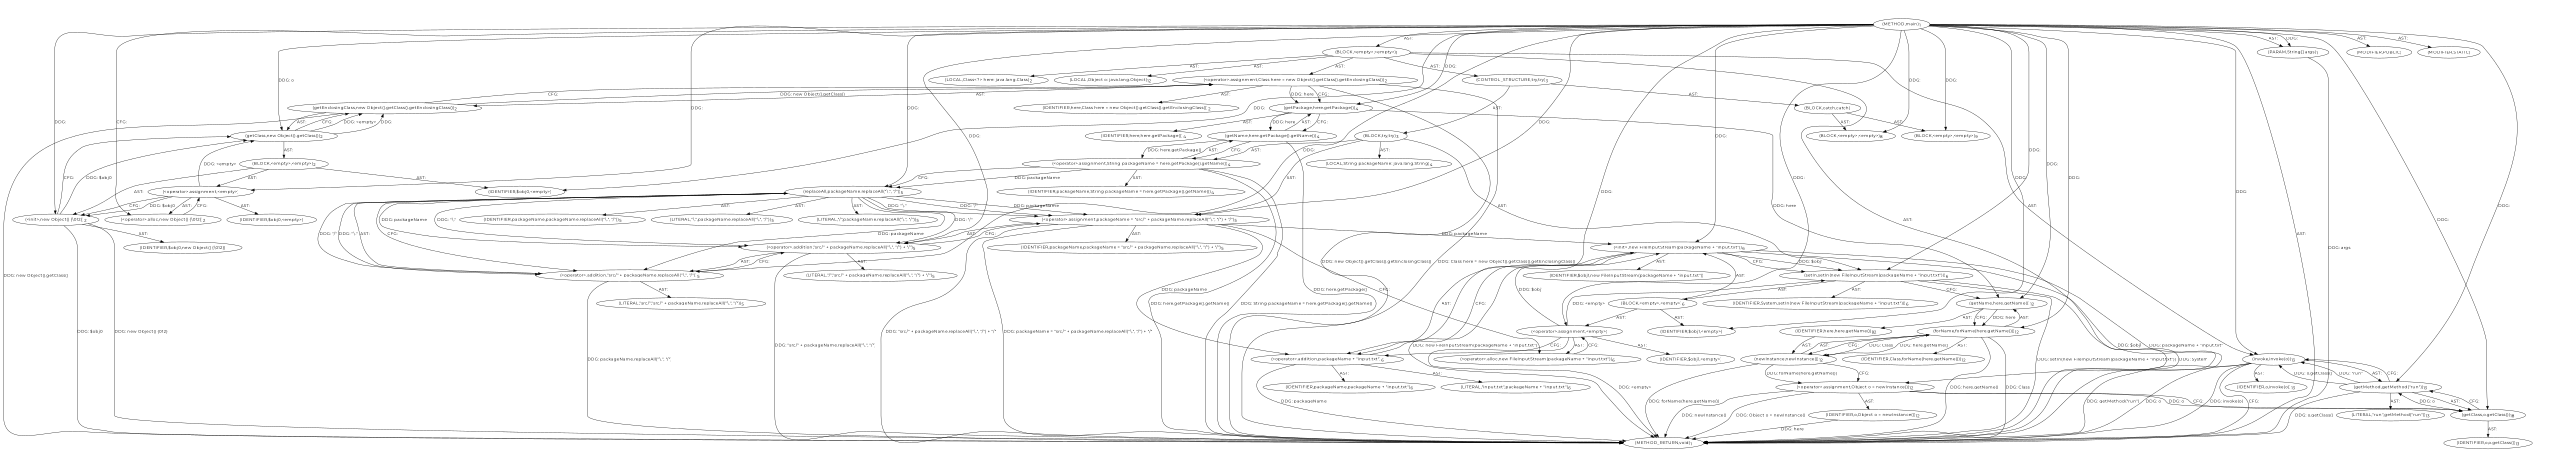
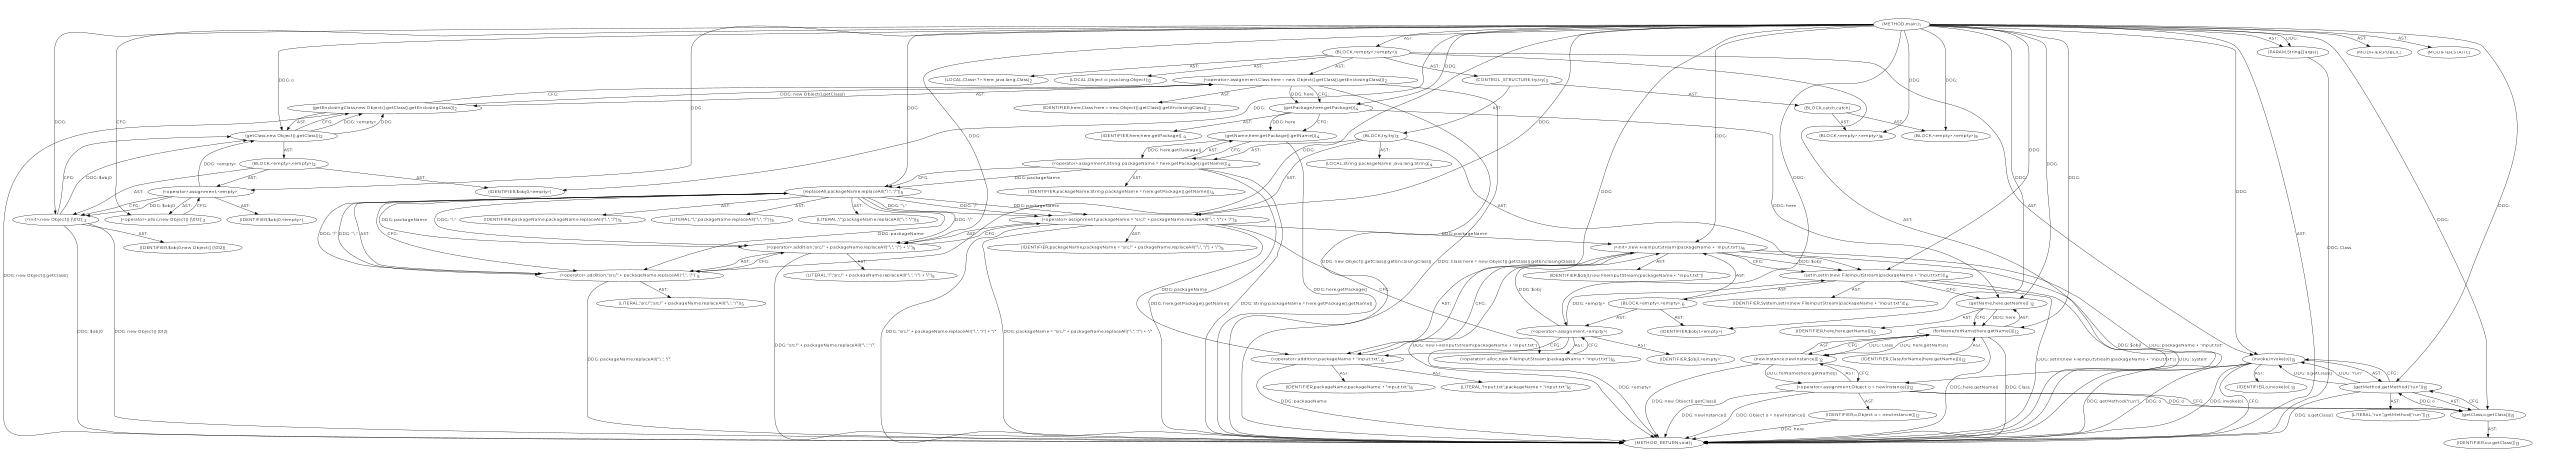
edge "(getName,here.getPackage().getName())" -> "(getPackage,here.getPackage())": removed, label "AST:"
edge "(PARAM,String[] args)" -> "(METHOD_RETURN,void)": label "DDG: args" -> "DDG: Class"
node "(IDENTIFIER,here,here.getName())": text "82" -> "12"
edge "(IDENTIFIER,here,here.getName())" -> "(newInstance,newInstance())": now "(<operator>.assignment,Object o = newInstance())" -> "(newInstance,newInstance())"
edge "(forName,forName(here.getName()))" -> "(IDENTIFIER,Class,forName(here.getName()))": reversed
edge "(newInstance,newInstance())" -> "(METHOD_RETURN,void)": label "DDG: forName(here.getName())" -> "DDG: new Object().getClass()"
node "(getClass,o.getClass())": text "18" -> "13"
